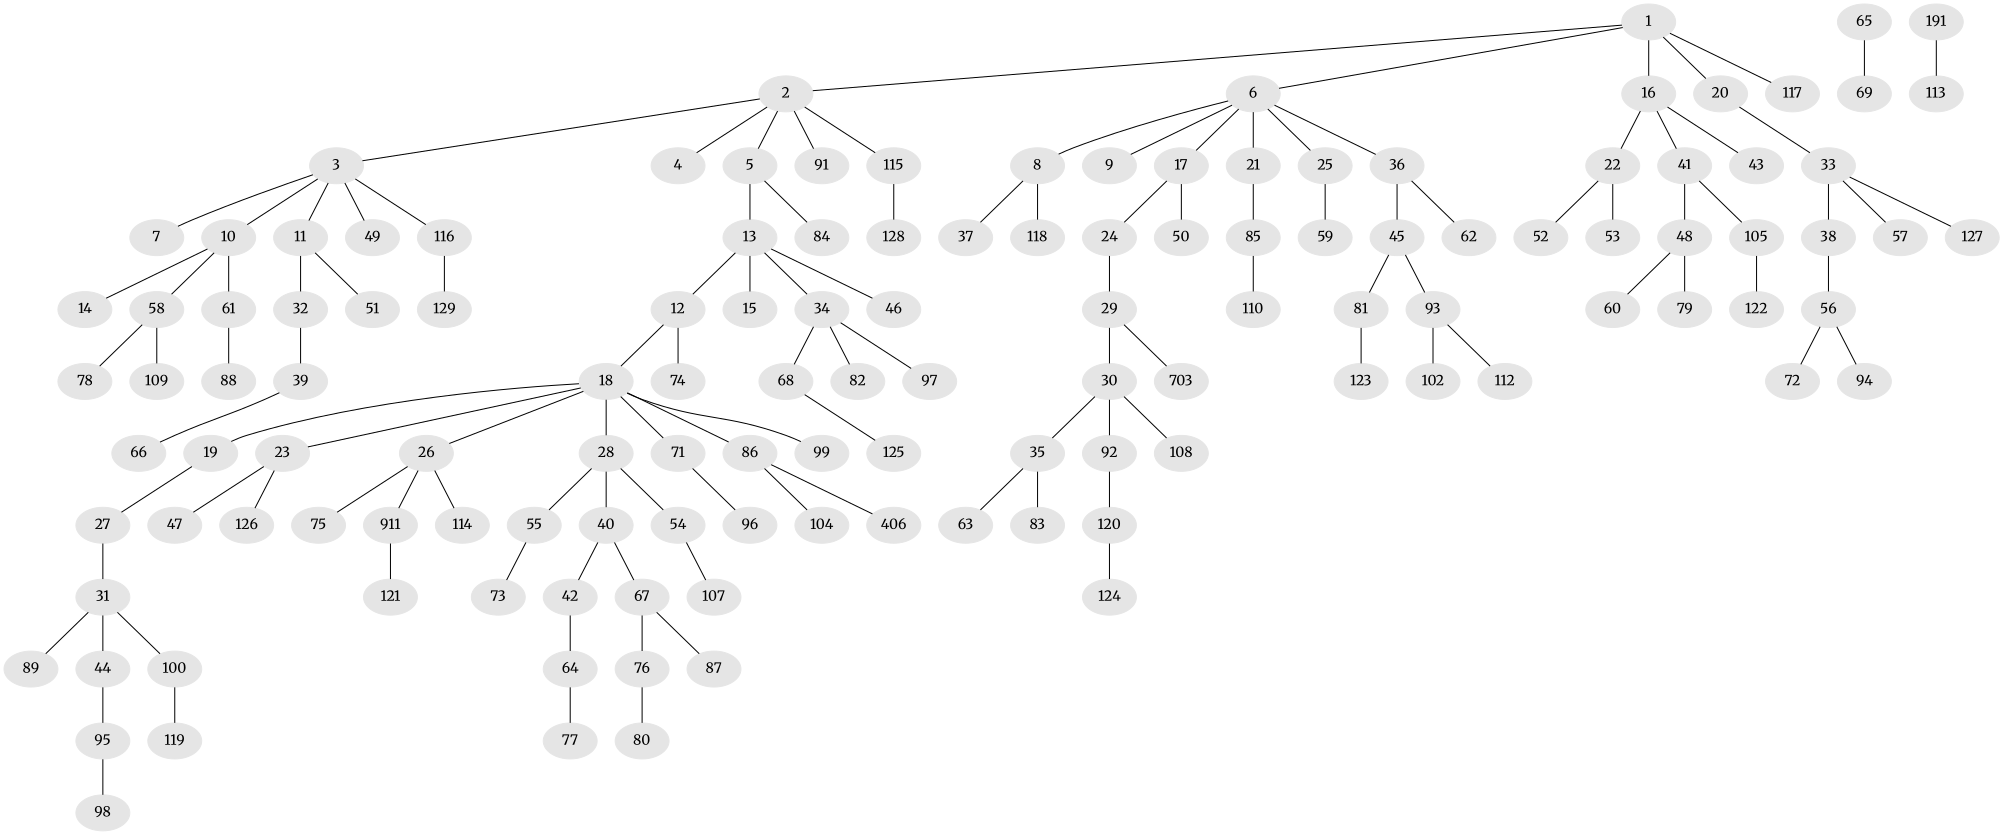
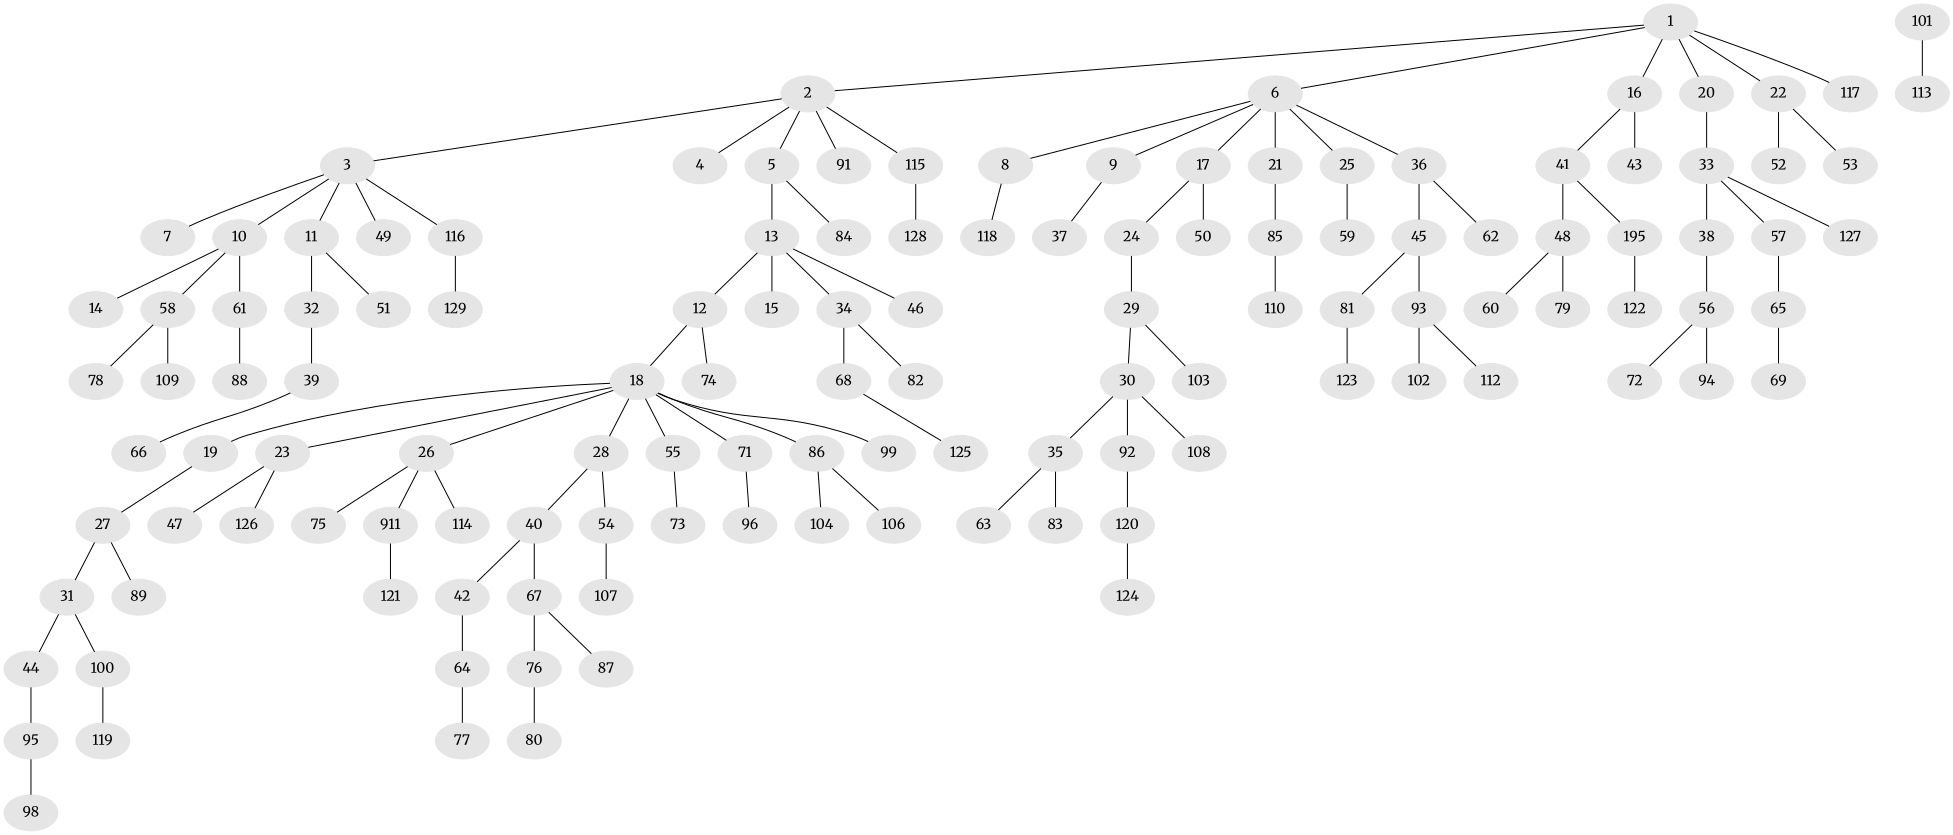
node "191": label "191" -> "101"
edge "16" -- "22": now "1" -- "22"
edge "8" -- "37": now "9" -- "37"
node "105": label "105" -> "195"
edge "57" -- "65": added
node "97": removed
node "703": label "703" -> "103"
edge "28" -- "55": now "18" -- "55"
node "406": label "406" -> "106"
edge "31" -- "89": now "27" -- "89"
